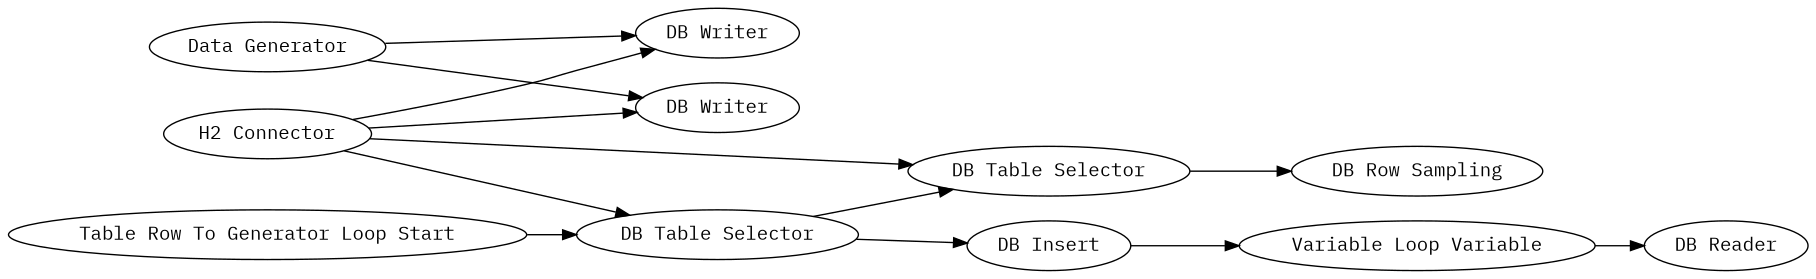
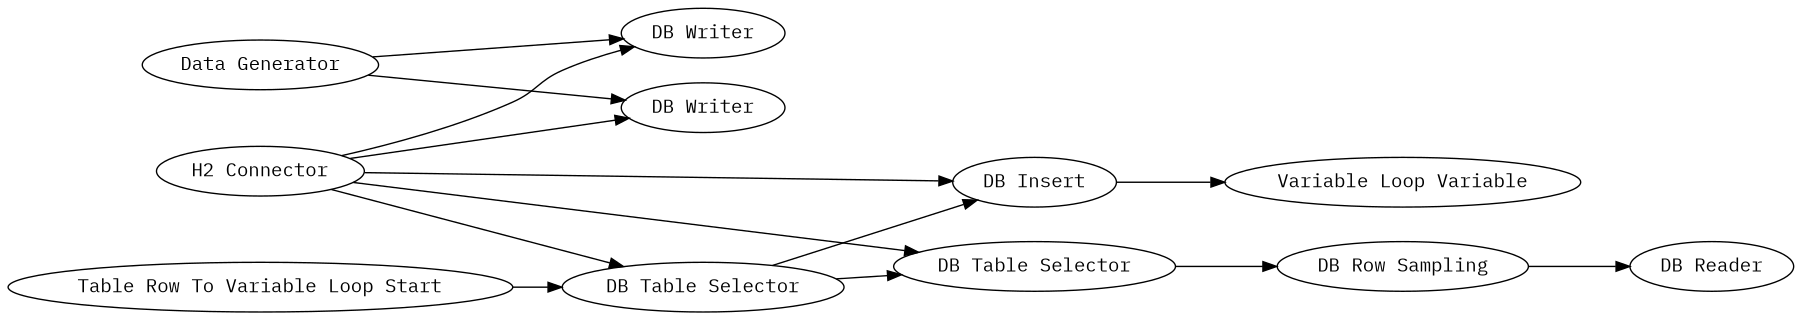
edge "H2 Connector" -> "DB Insert": added
node "Table Row To Generator Loop Start": label "Table Row To Generator Loop Start" -> "Table Row To Variable Loop Start"
edge "Variable Loop Variable" -> "DB Reader": now "DB Row Sampling" -> "DB Reader"
